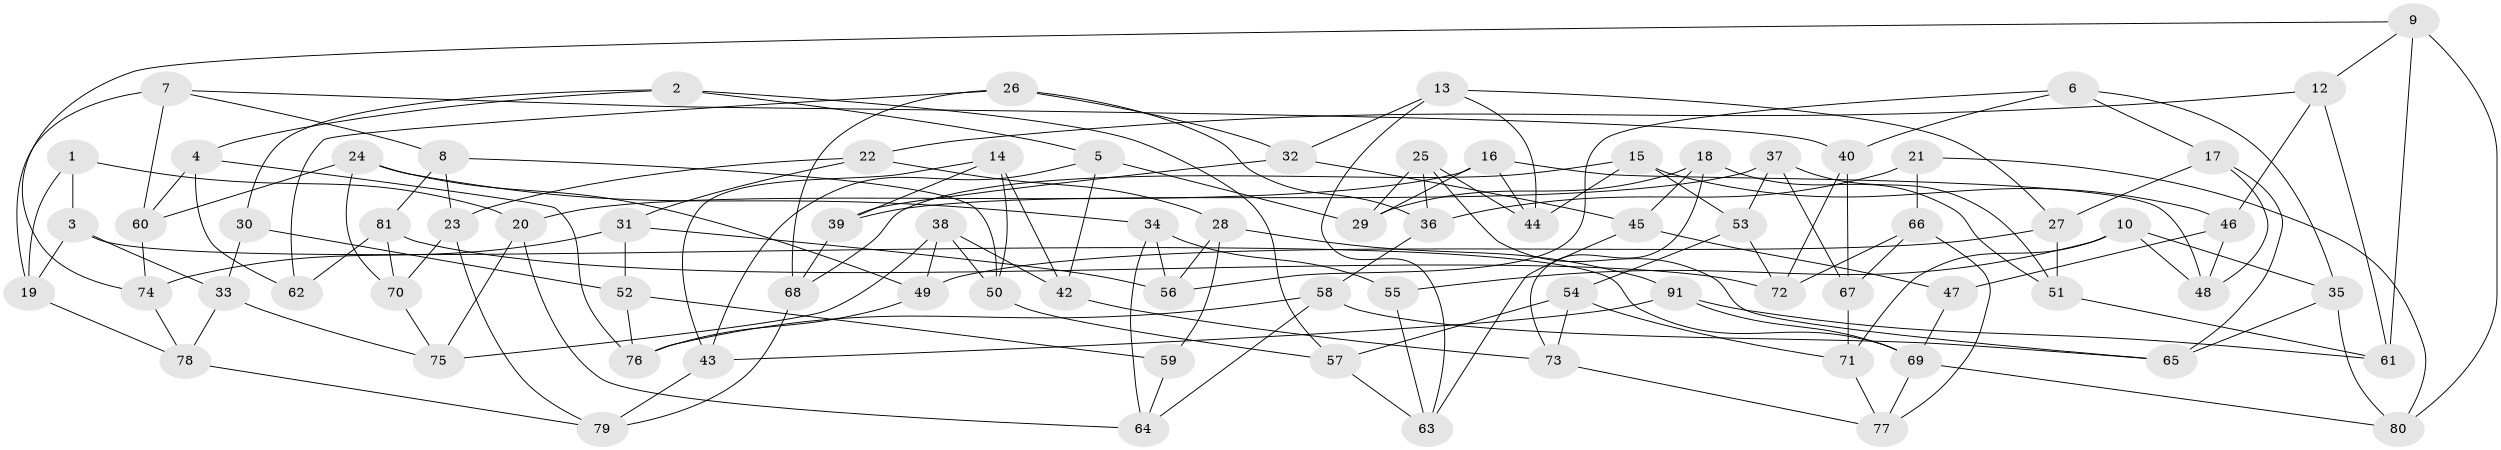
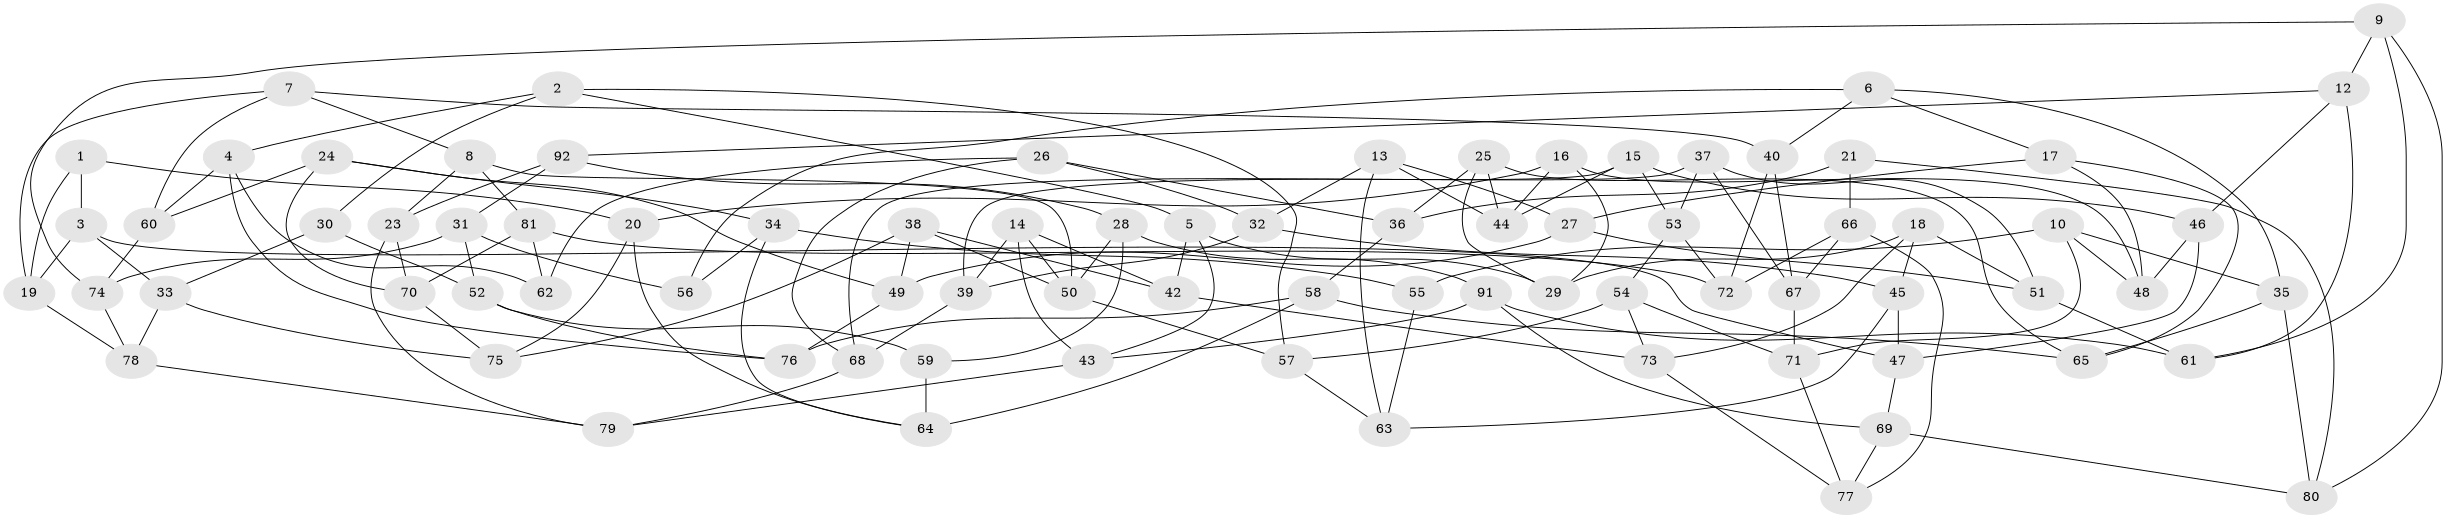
node "22": label "22" -> "92"
edge "3" -- "69": now "3" -- "47"
edge "28" -- "56": now "28" -- "50"
